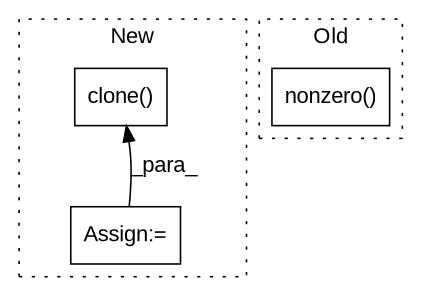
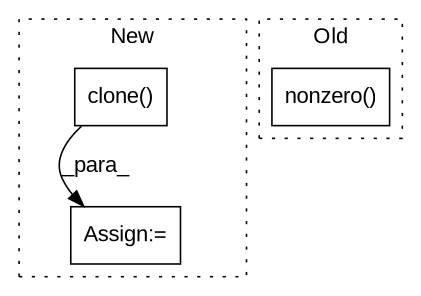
edge "Assign:=" -> "clone()": reversed
